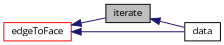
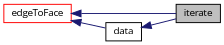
edge "data" -> "iterate": reversed
